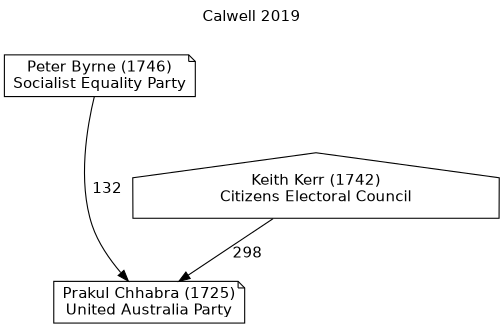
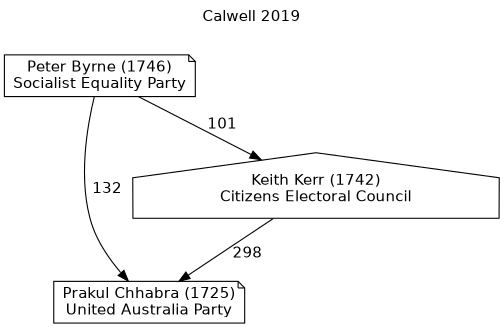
edge "Peter Byrne (1746) Socialist Equality Party" -> "Keith Kerr (1742) Citizens Electoral Council": added, label "101"
